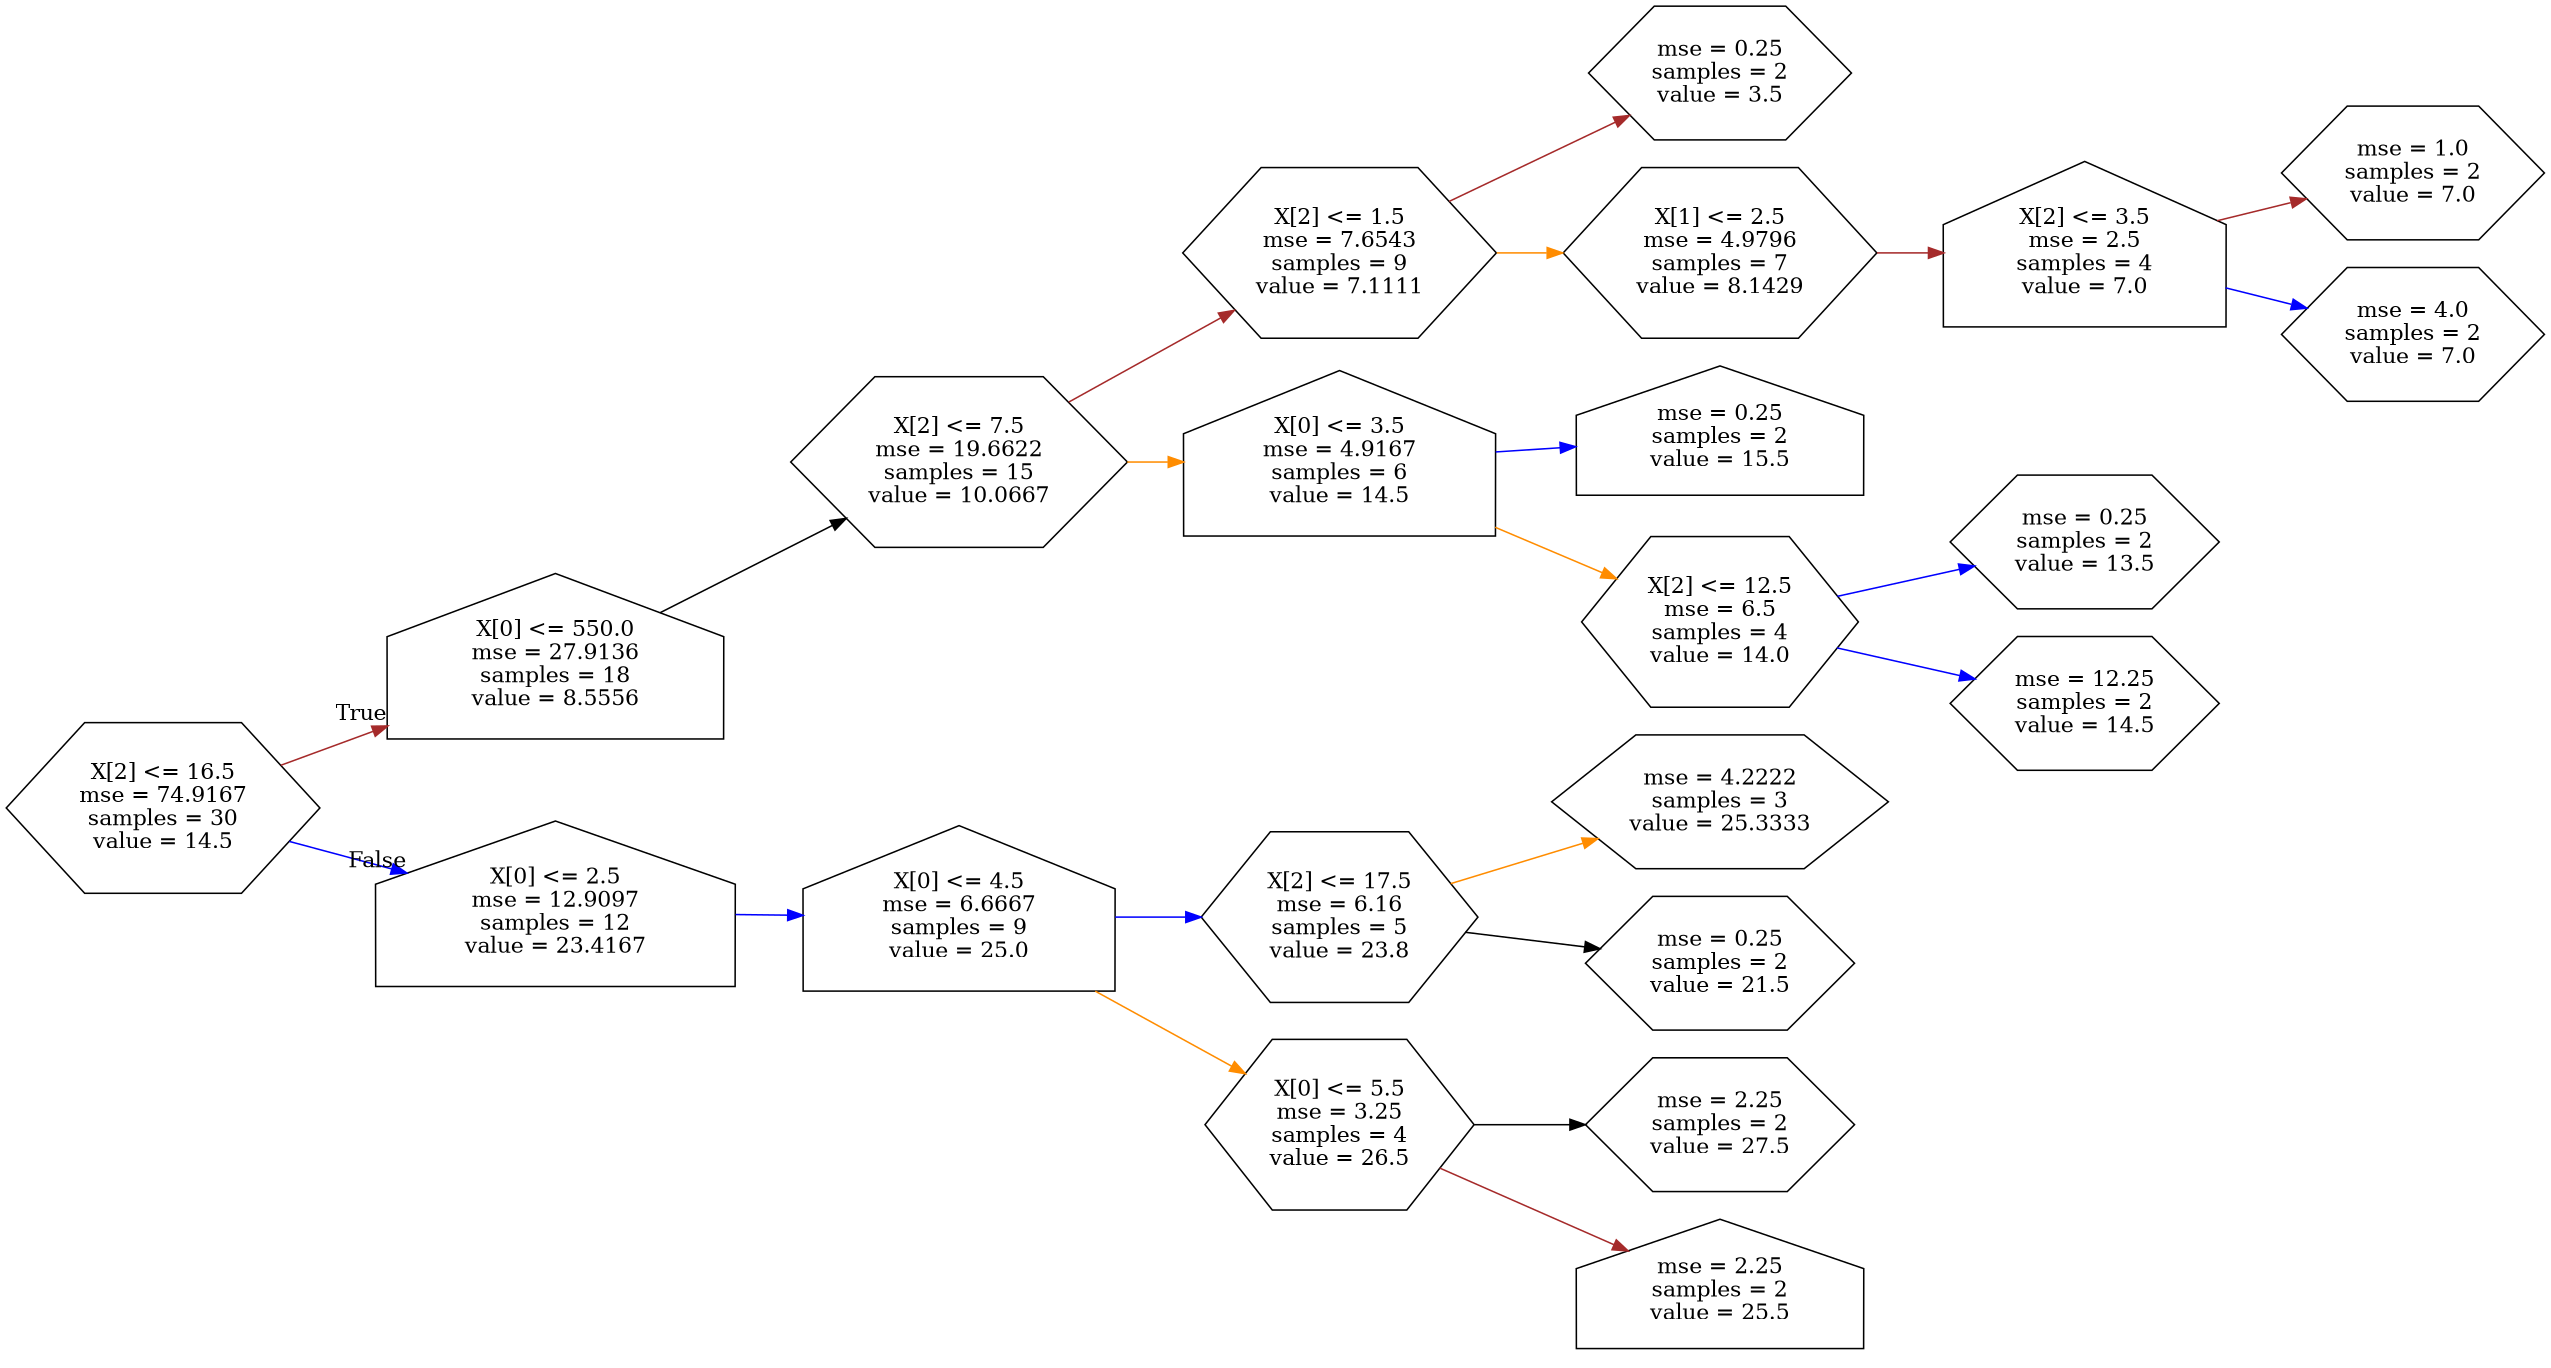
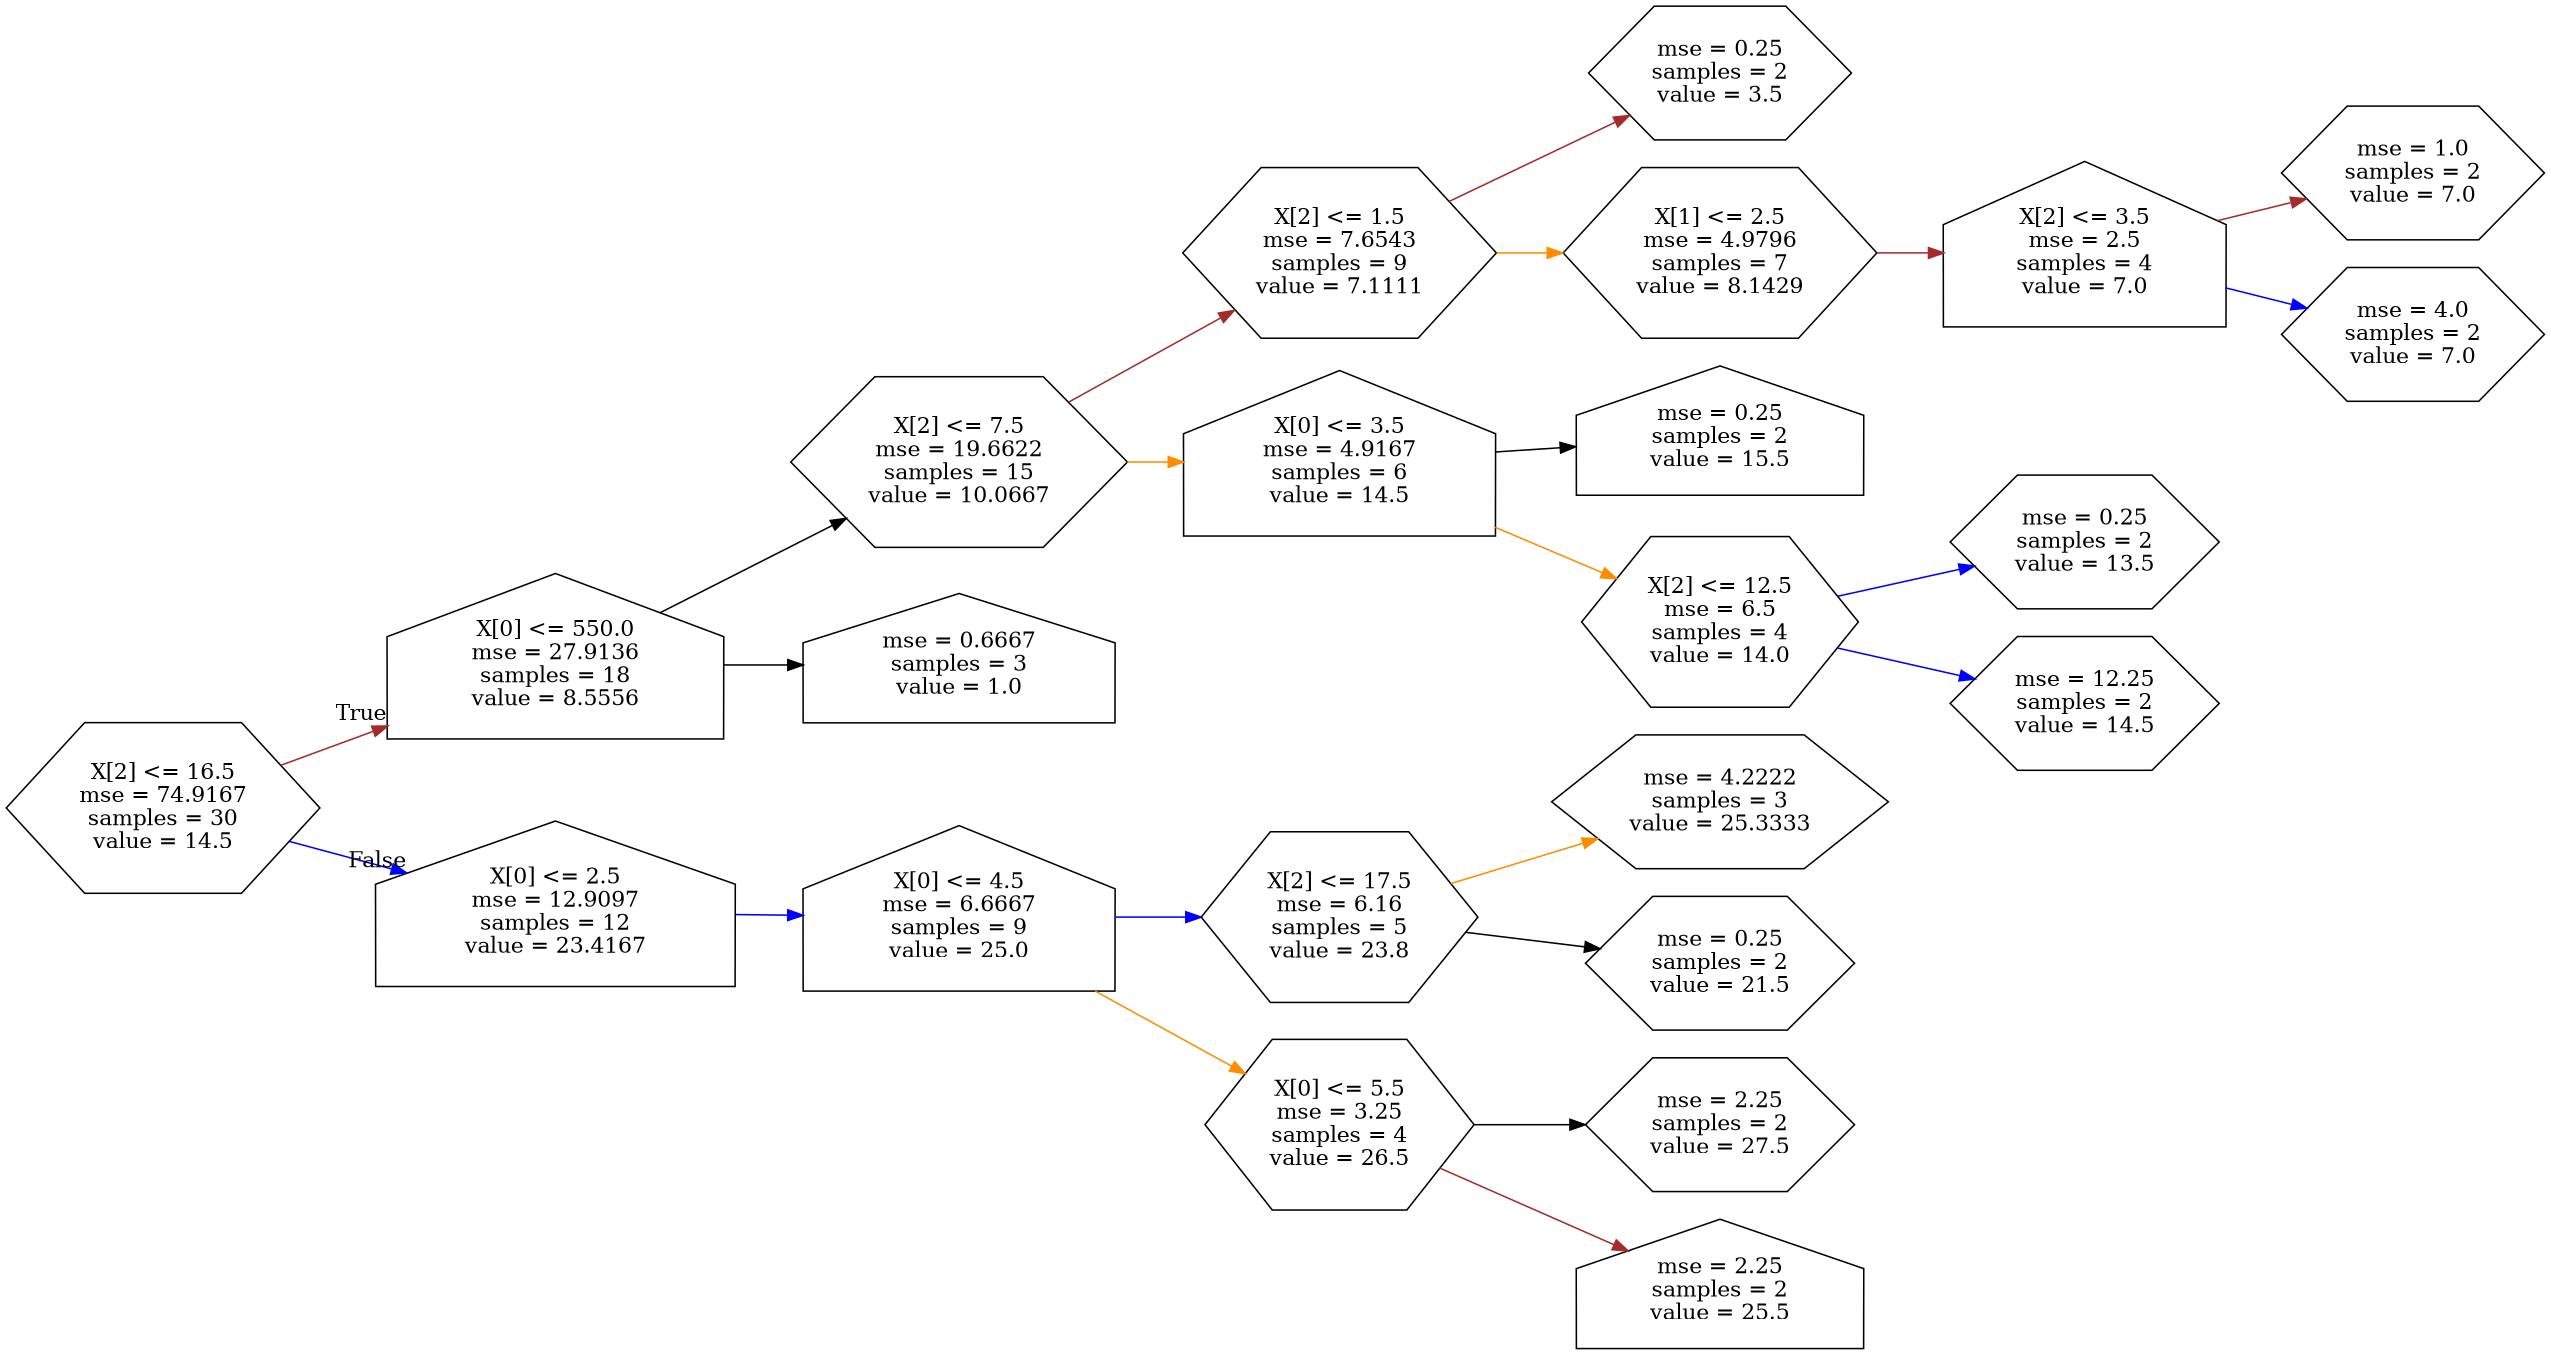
edge "X[0] <= 3.5 mse = 4.9167 samples = 6 value = 14.5" -> "mse = 0.25 samples = 2 value = 15.5": color blue -> black
node "mse = 0.6667 samples = 3 value = 1.0": added
